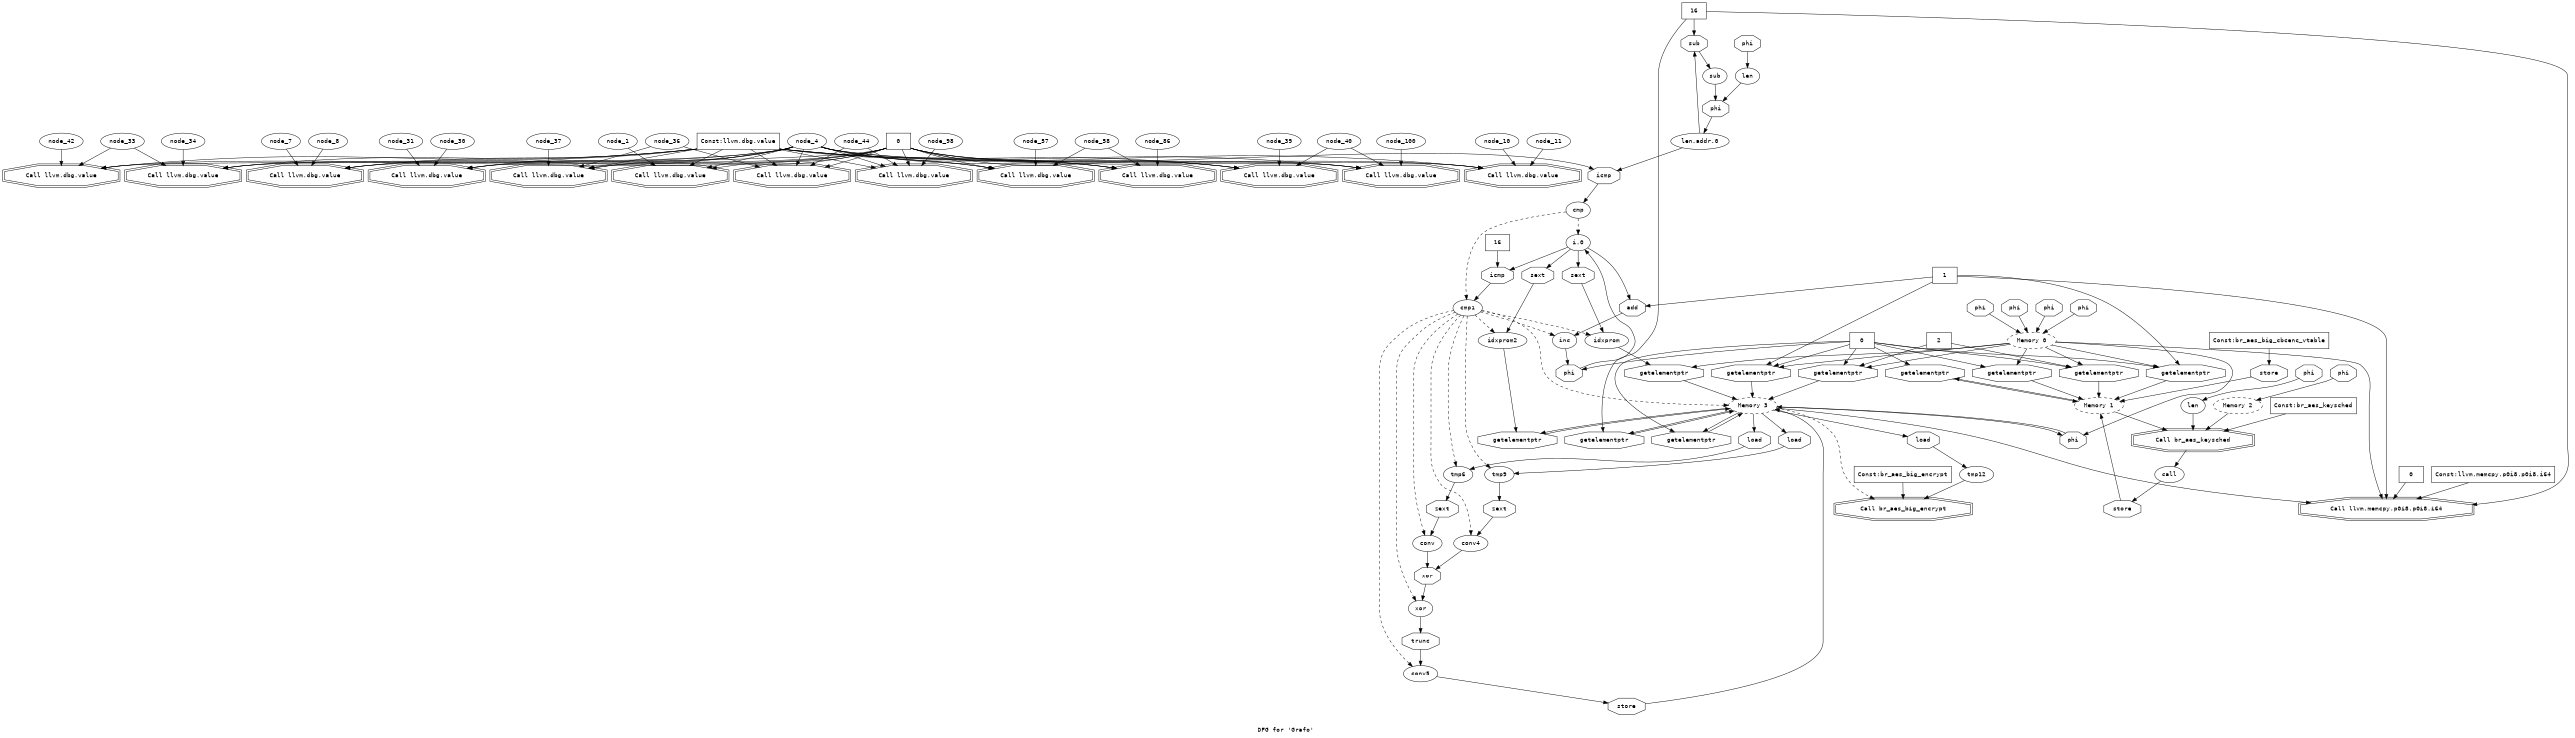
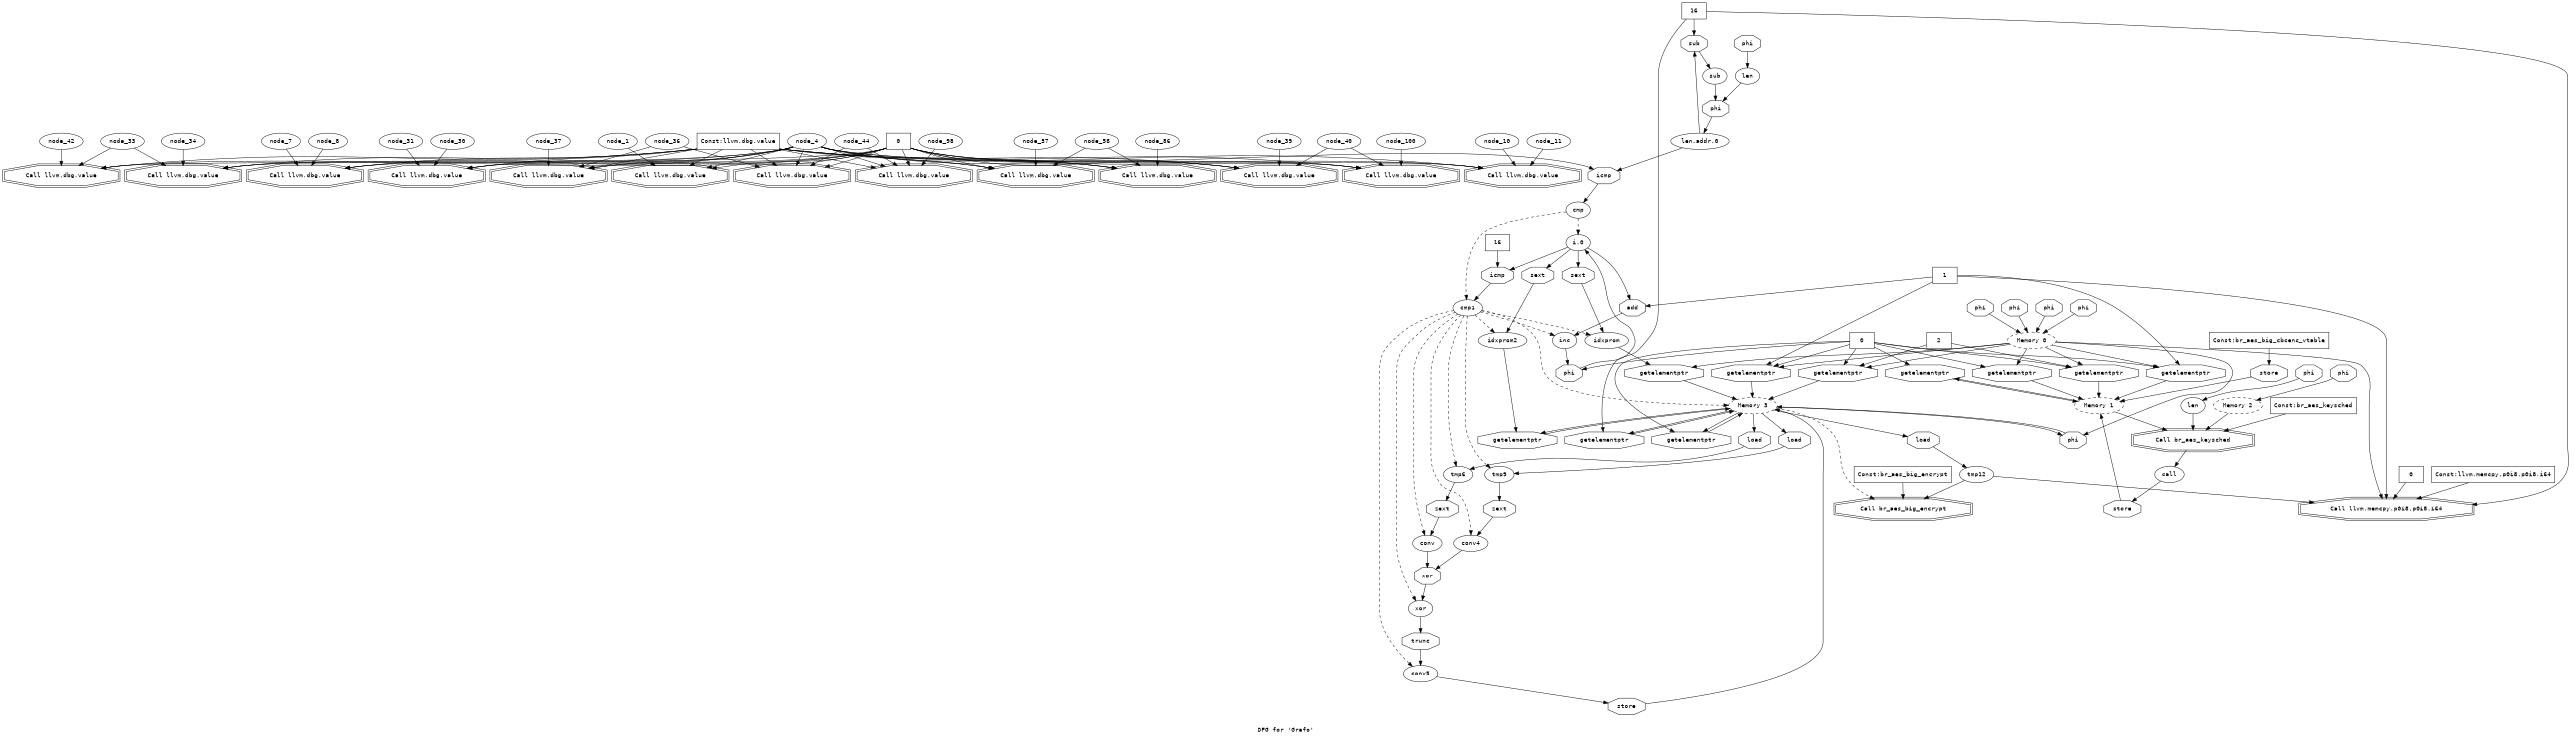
edge "Memory 3" -> "Call llvm.memcpy.p0i8.p0i8.i64": now "tmp12" -> "Call llvm.memcpy.p0i8.p0i8.i64"
